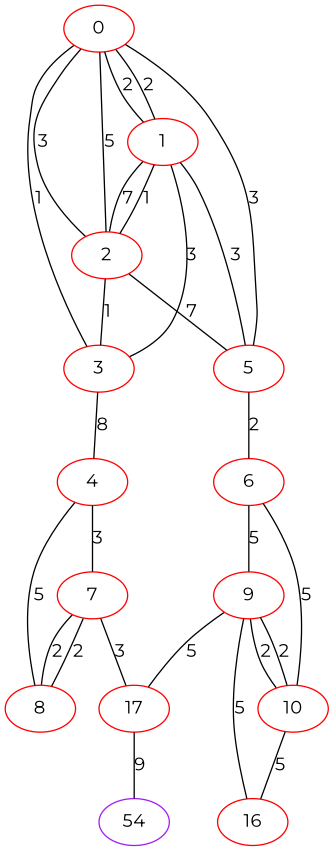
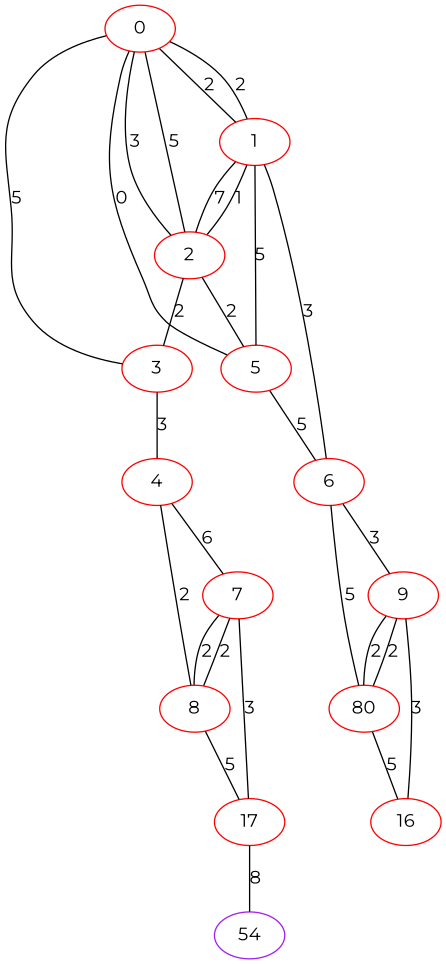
edge "0" -- "3": label "1" -> "5"
edge "0" -- "5": label "3" -> "0"
edge "1" -- "5": label "3" -> "5"
edge "1" -- "3": now "1" -- "6"
edge "2" -- "3": label "1" -> "2"
edge "2" -- "5": label "7" -> "2"
edge "3" -- "4": label "8" -> "3"
edge "5" -- "6": label "2" -> "5"
edge "4" -- "7": label "3" -> "6"
edge "6" -- "9": label "5" -> "3"
edge "4" -- "8": label "5" -> "2"
edge "9" -- "17": now "8" -- "17"
edge "9" -- "16": label "5" -> "3"
node "10": label "10" -> "80"
edge "17" -- "54": label "9" -> "8"
